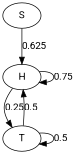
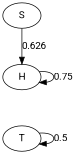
edge "S" -> "H": label "0.625" -> "0.626"
edge "H" -> "T": removed, label "0.25"
edge "T" -> "H": removed, label "0.5"
